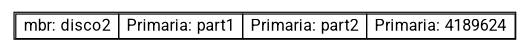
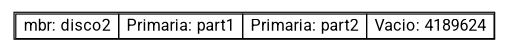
node "mbr: disco2": text "Primaria: 4189624" -> "Vacio: 4189624"
